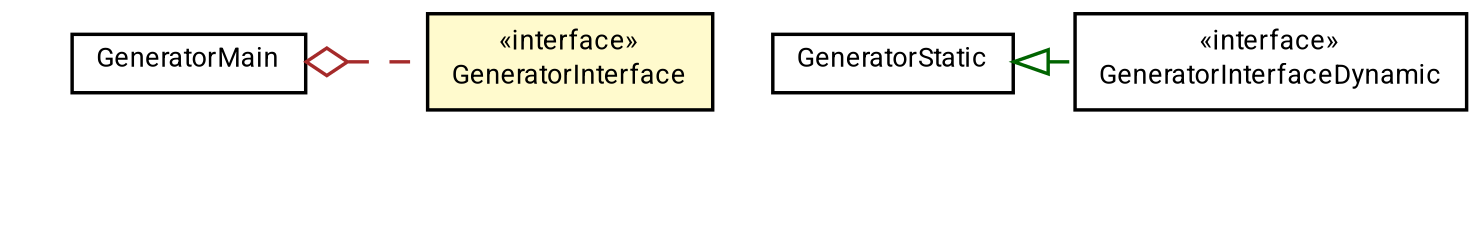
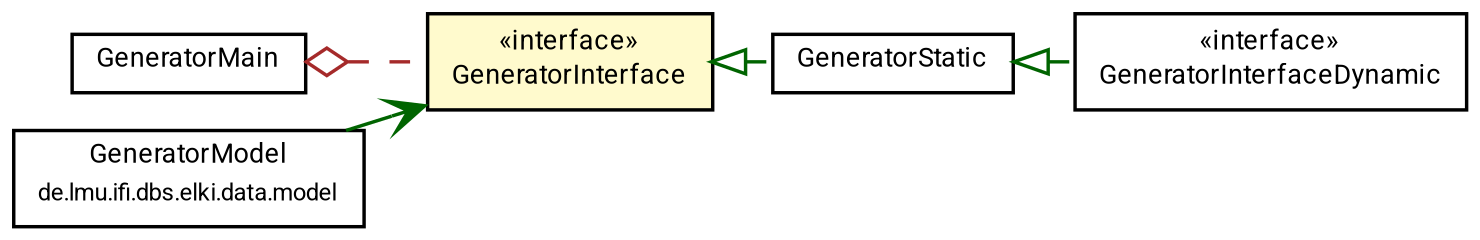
edge "GeneratorStatic" -> "GeneratorInterface": added
node "GeneratorModel": added
